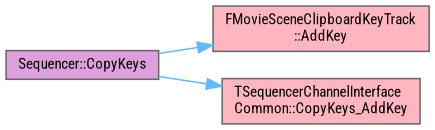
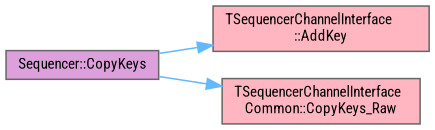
node "FMovieSceneClipboardKeyTrack ::AddKey": label "FMovieSceneClipboardKeyTrack ::AddKey" -> "TSequencerChannelInterface ::AddKey"
node "TSequencerChannelInterface Common::CopyKeys_AddKey": label "TSequencerChannelInterface Common::CopyKeys_AddKey" -> "TSequencerChannelInterface Common::CopyKeys_Raw"
